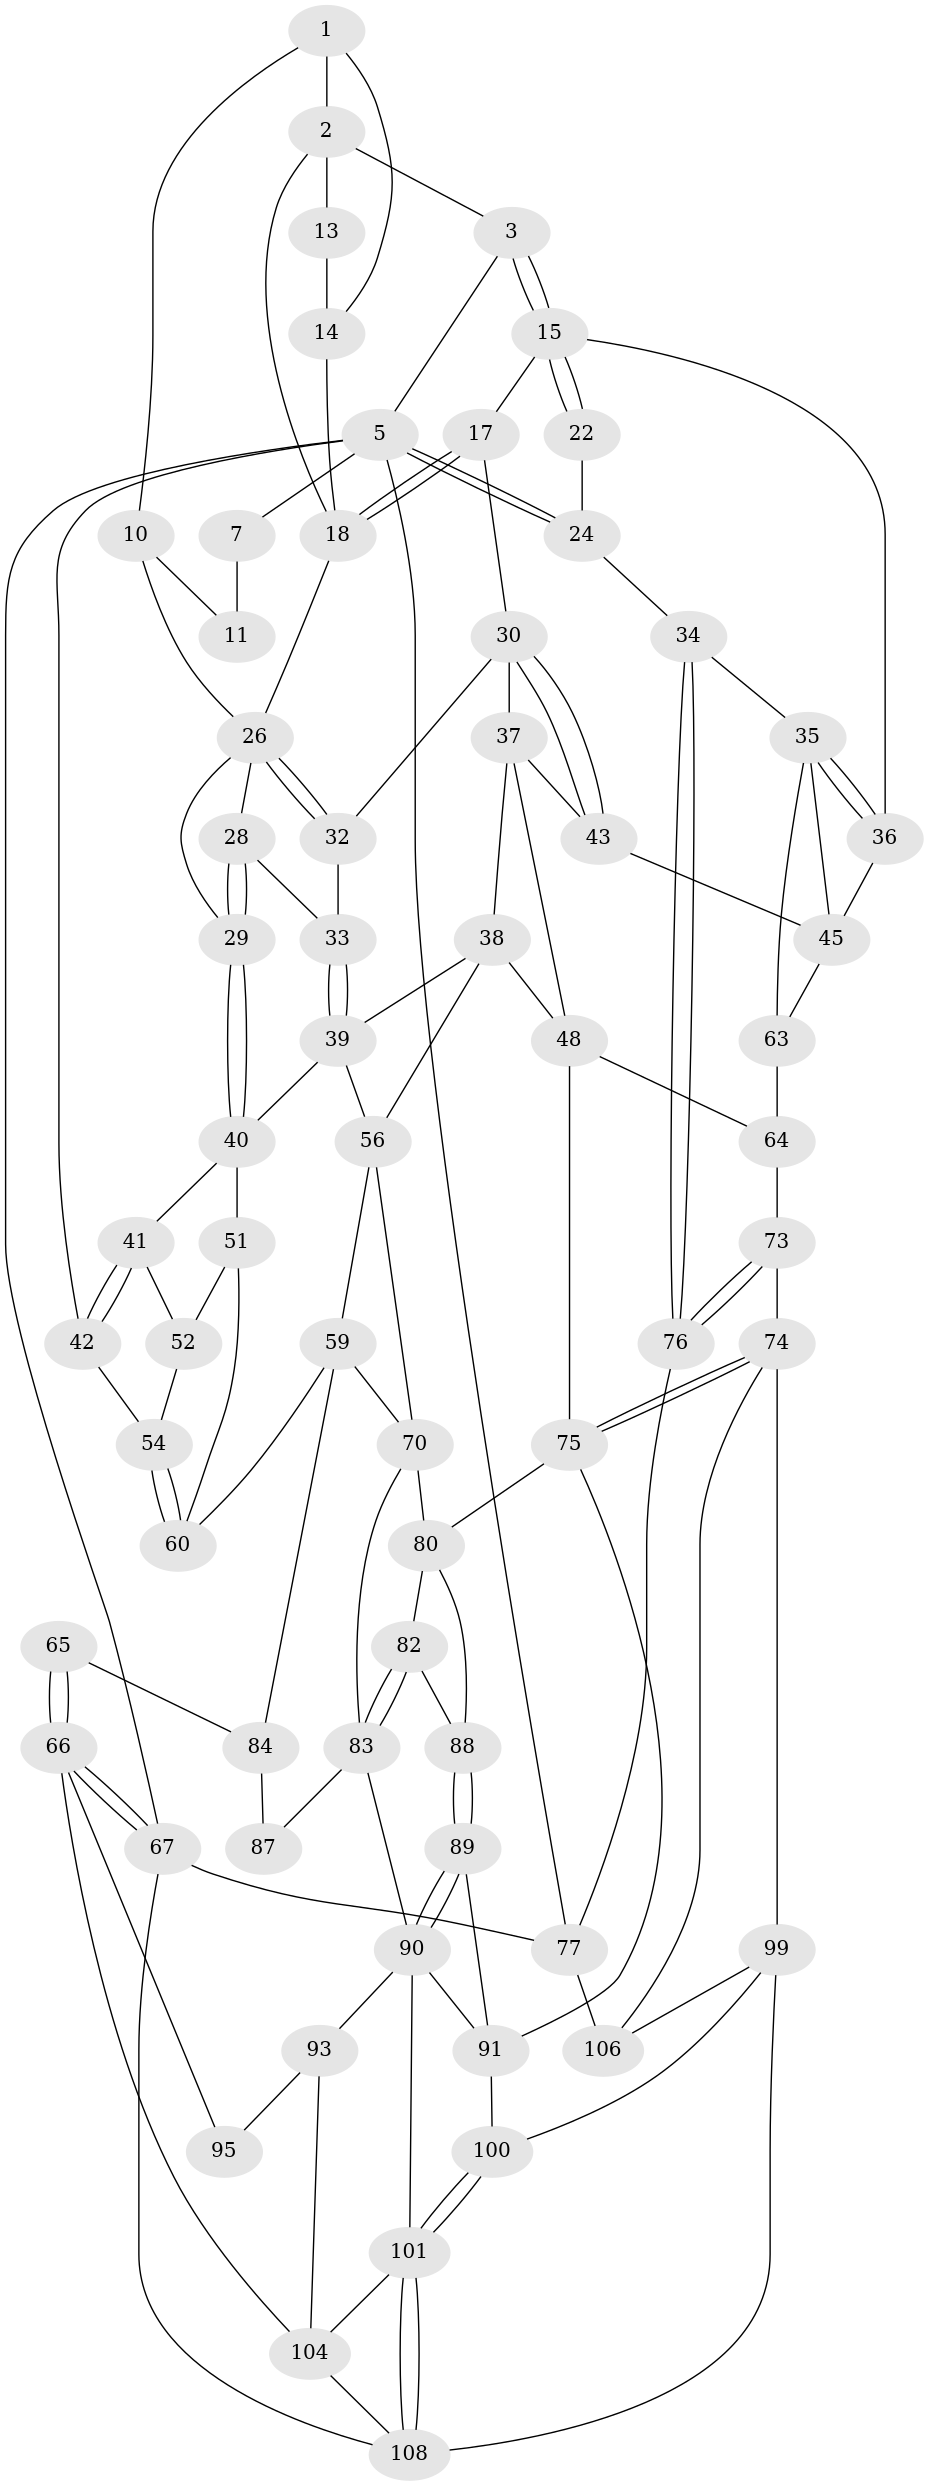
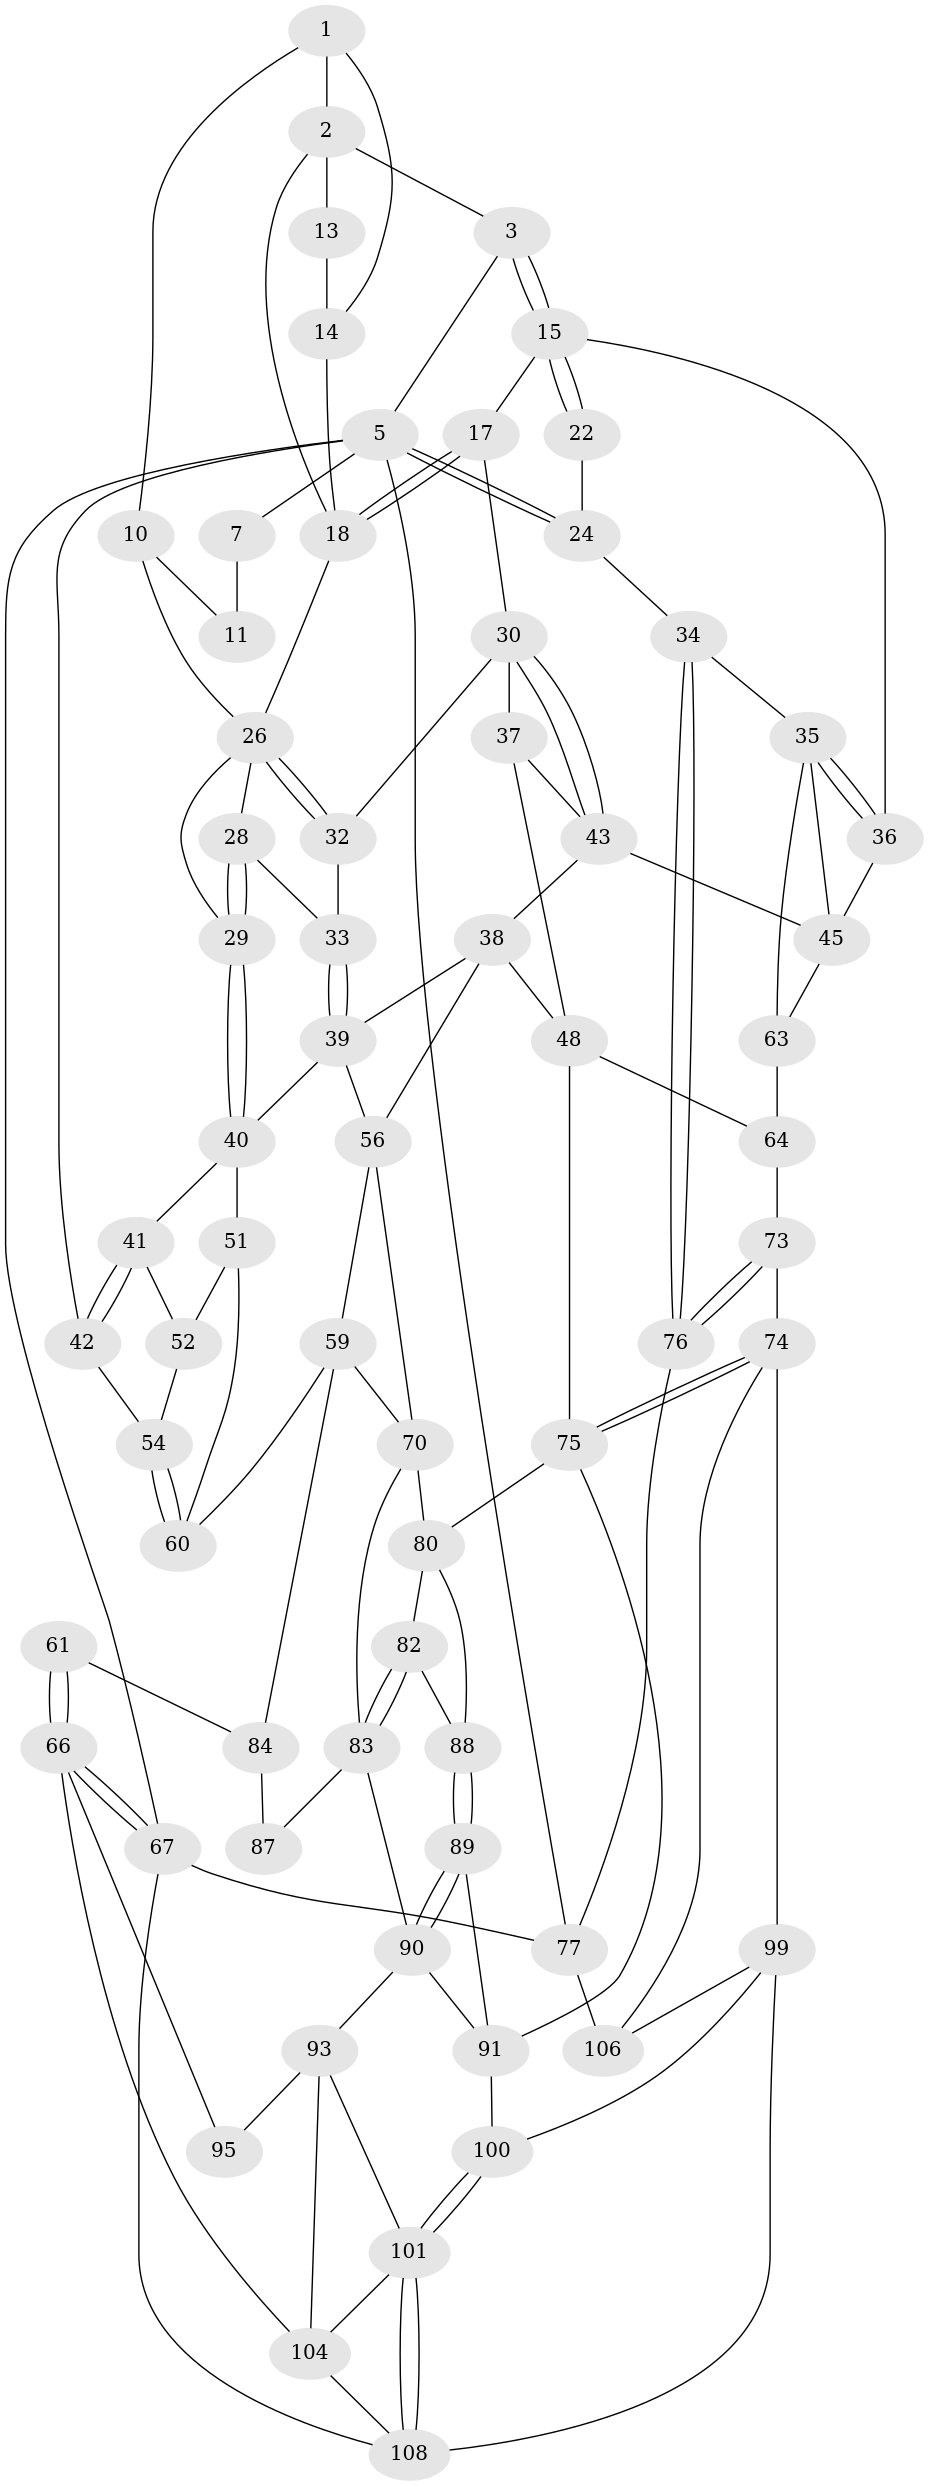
edge "37" -- "38": now "43" -- "38"
node "65": label "65" -> "61"
edge "90" -- "101": now "93" -- "101"
